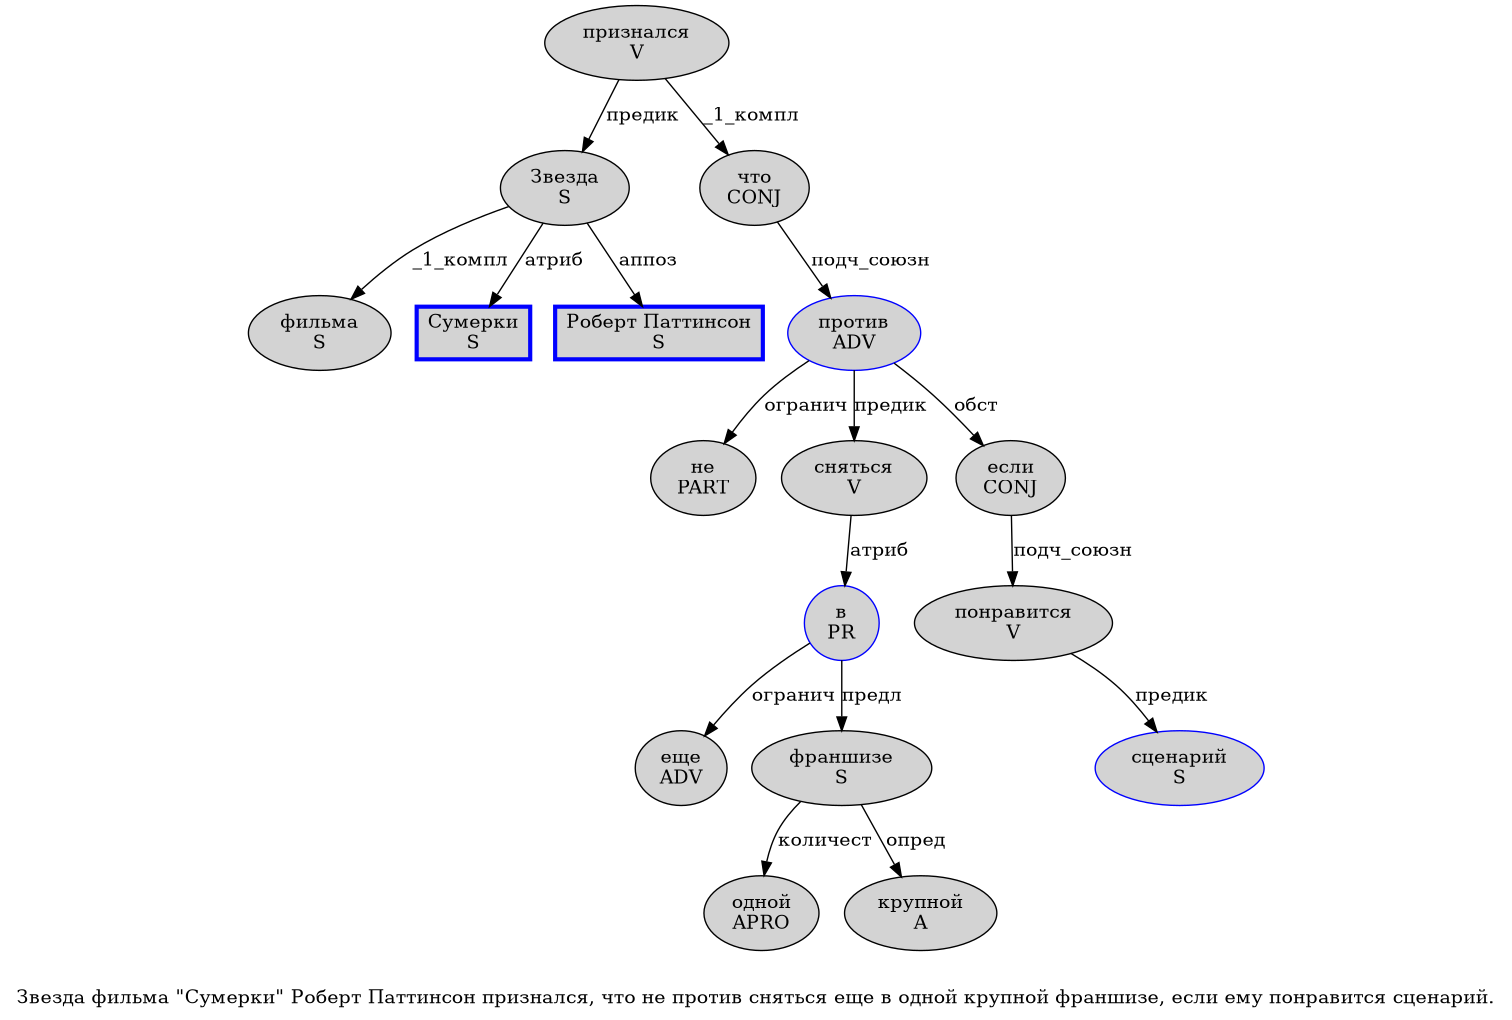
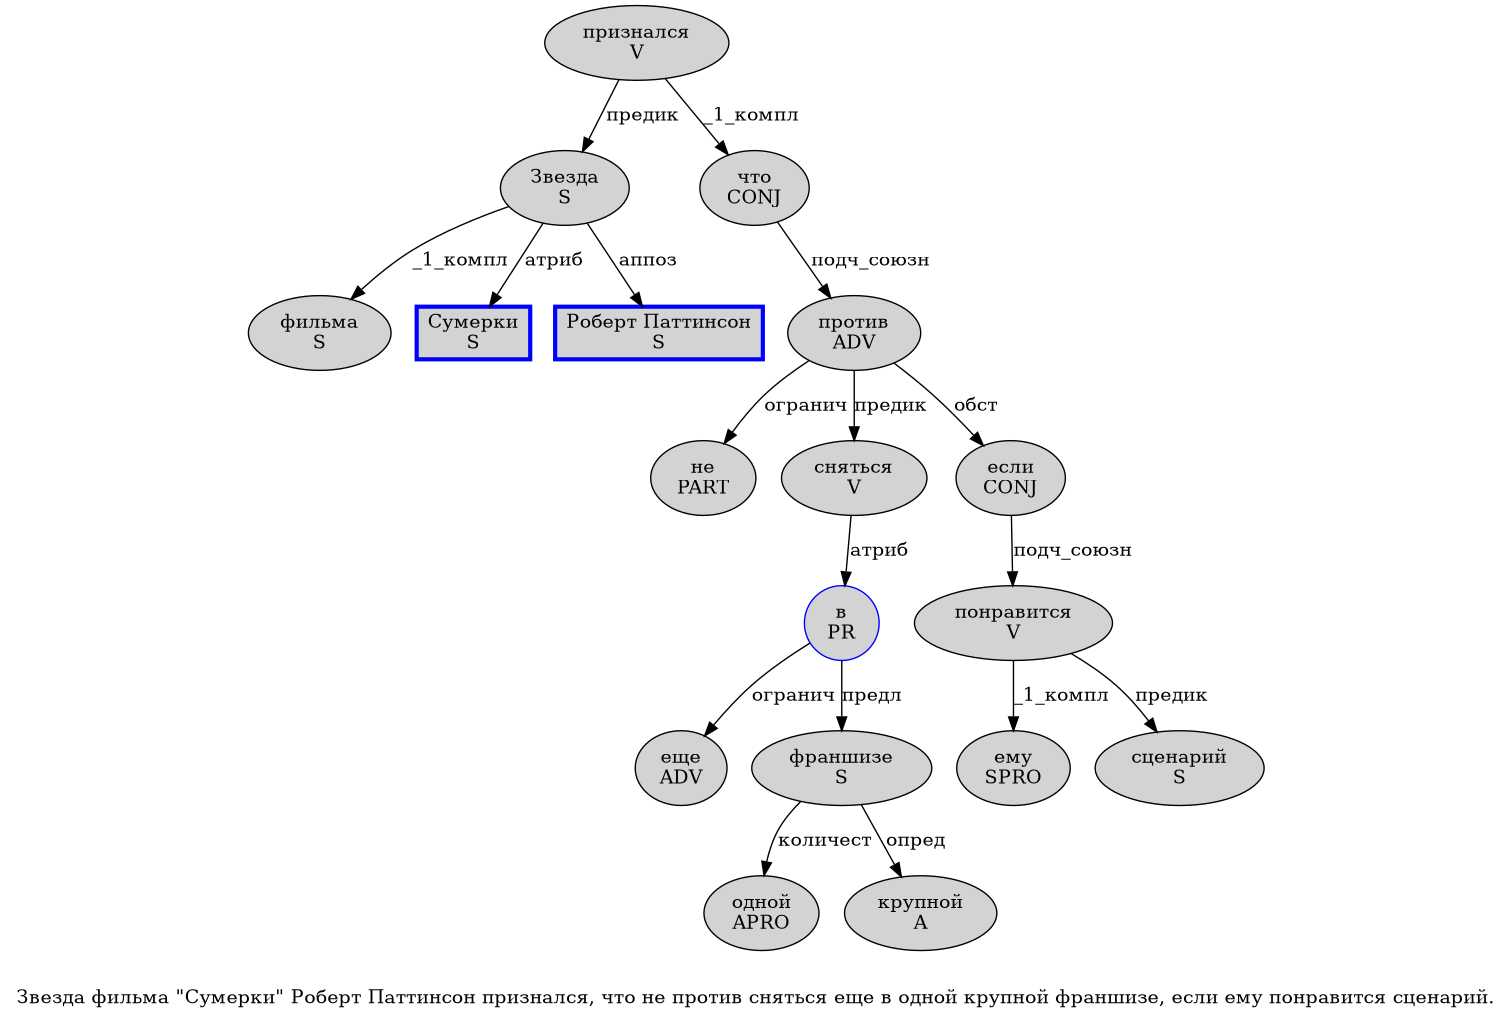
node "против ADV": color blue -> black
node "ему SPRO": added
node "сценарий S": color blue -> black
